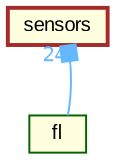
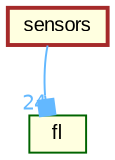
edge "fl" -> "sensors": reversed
